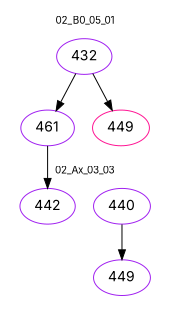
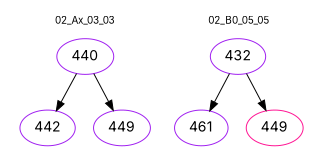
cluster "02_B0_05_01": label "02_B0_05_01" -> "02_B0_05_05"
edge "461" -> "442": now "440" -> "442"
